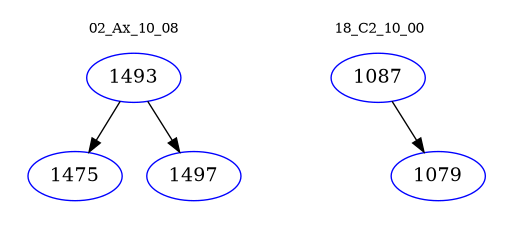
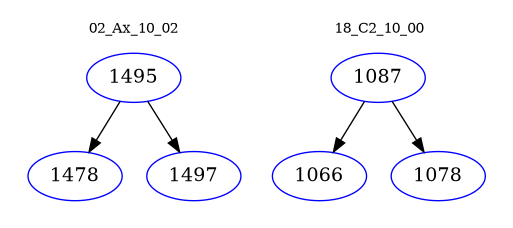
cluster "02_Ax_10_08": label "02_Ax_10_08" -> "02_Ax_10_02"
node "1493": label "1493" -> "1495"
node "1475": label "1475" -> "1478"
node "1066": added
node "1079": label "1079" -> "1078"
